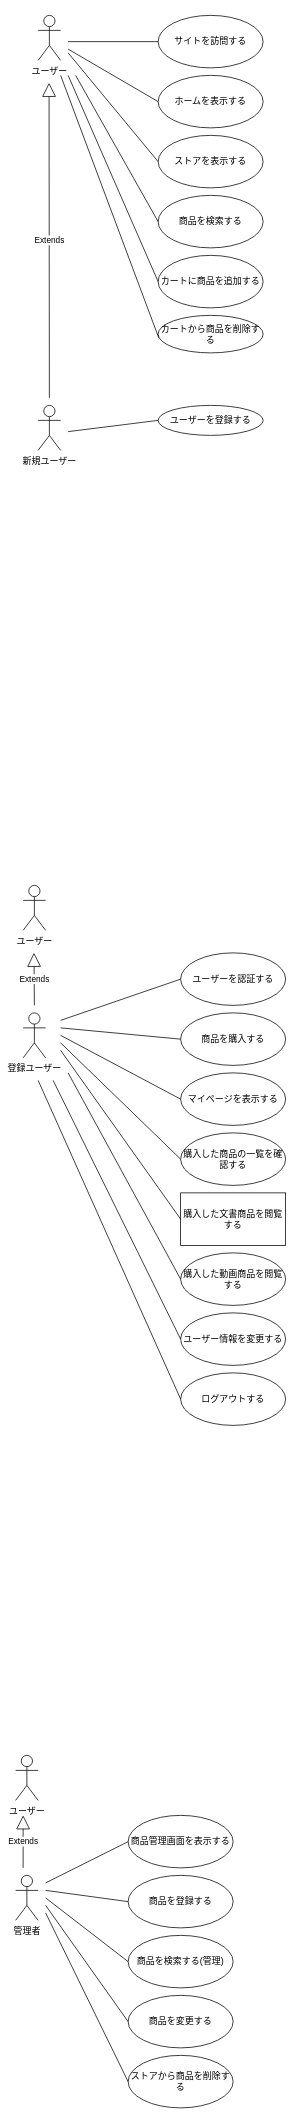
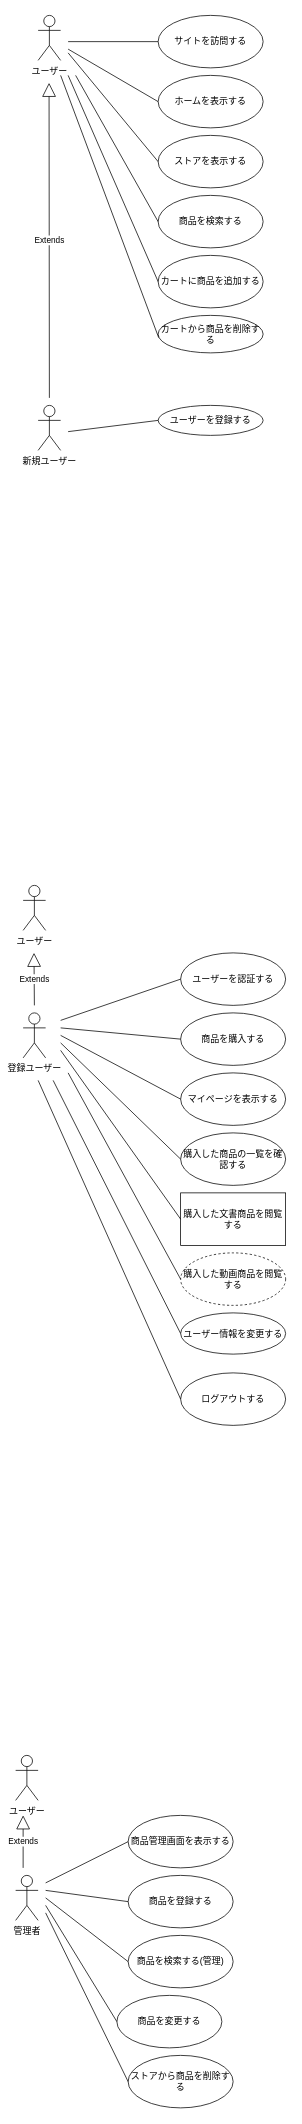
node "購入した動画商品を閲覧する": style solid -> dashed
node "ユーザー情報を変更する": size 105x53 -> 105x41
node "商品を変更する": moved (180, 2022) -> (169, 2022)
